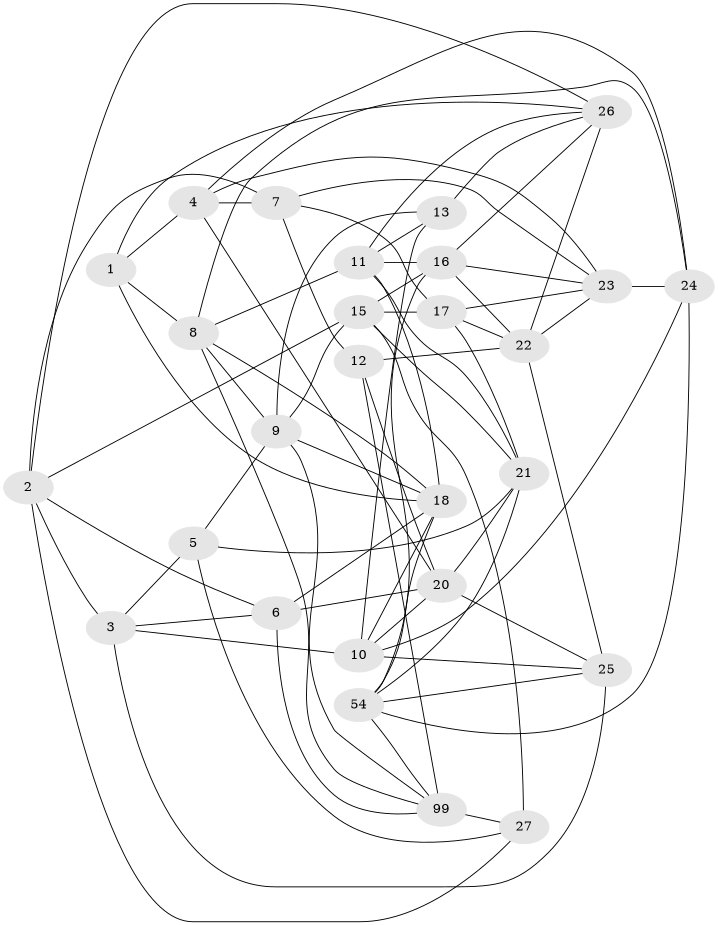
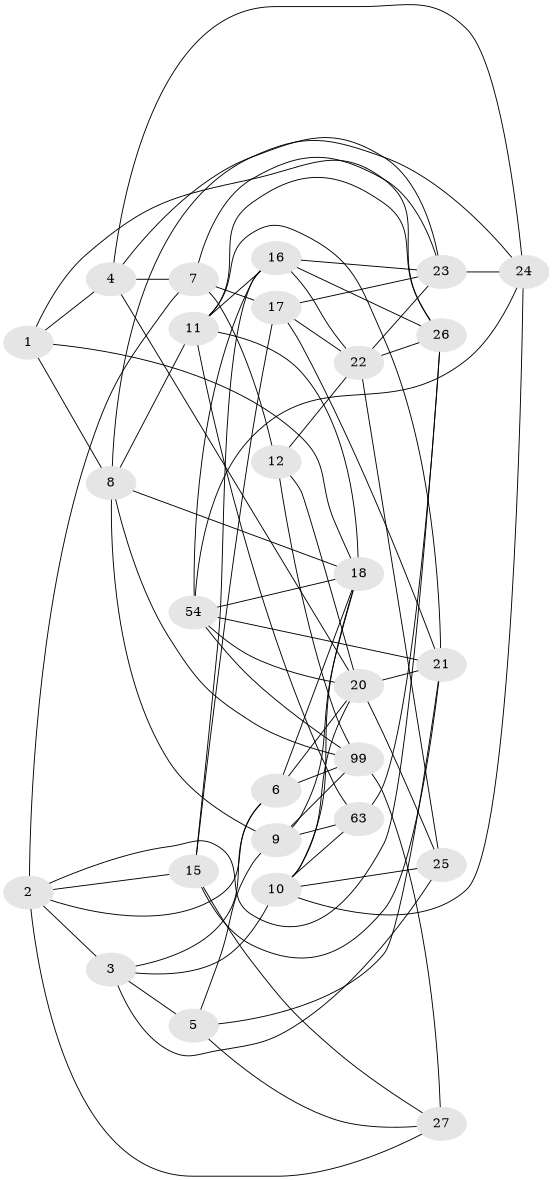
node "13": label "13" -> "63"
edge "15" -- "9": removed
edge "25" -- "54": now "20" -- "54"
